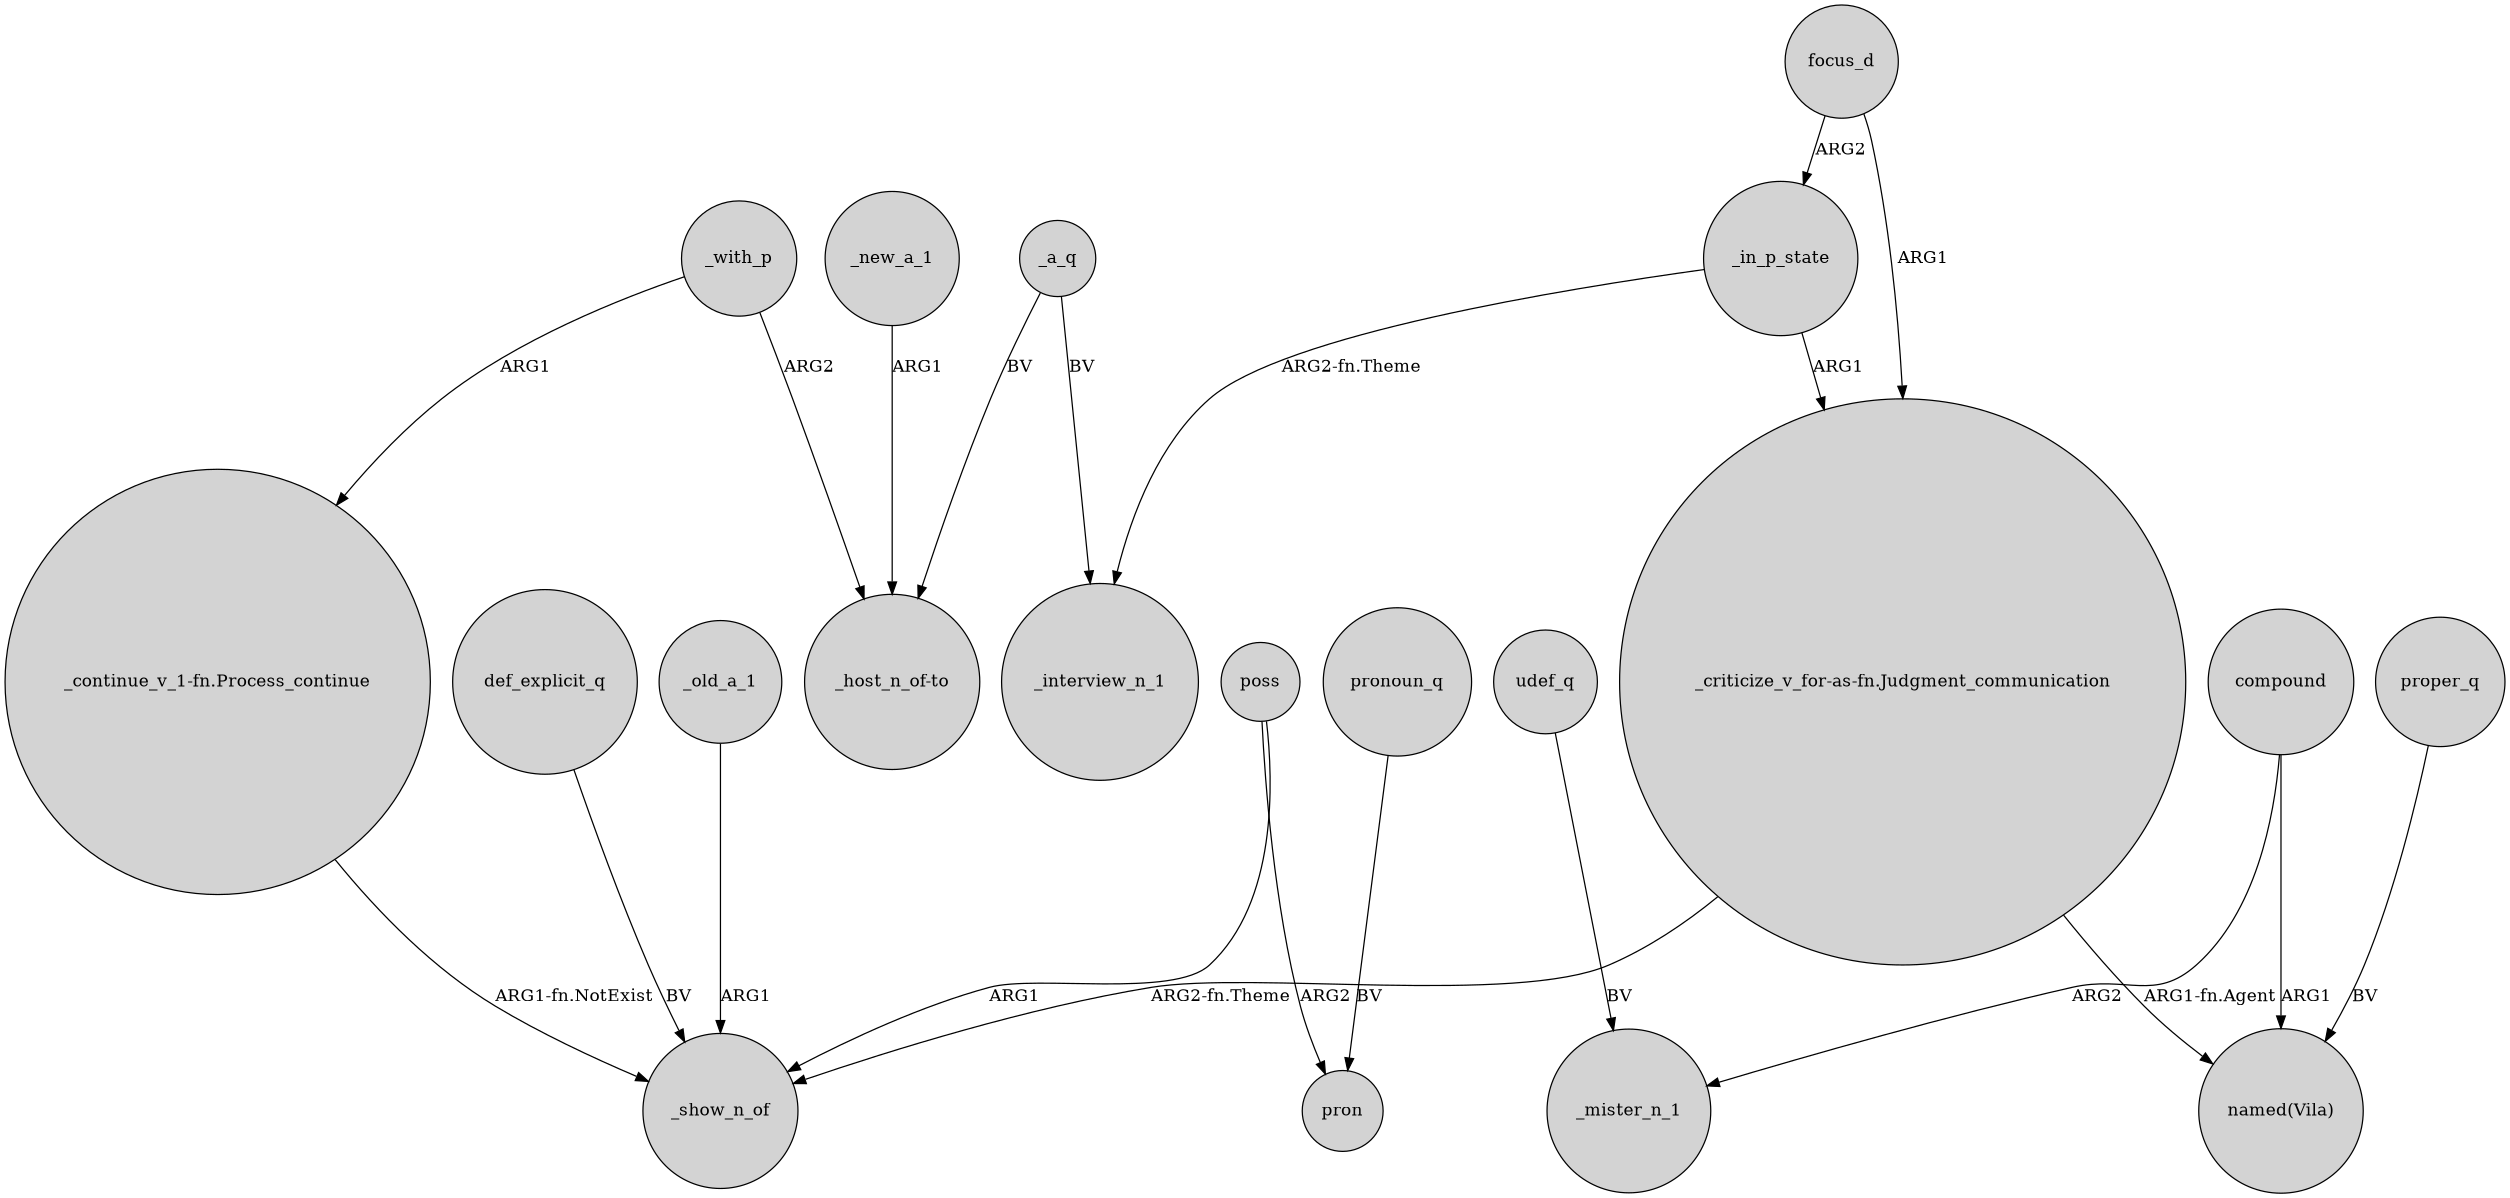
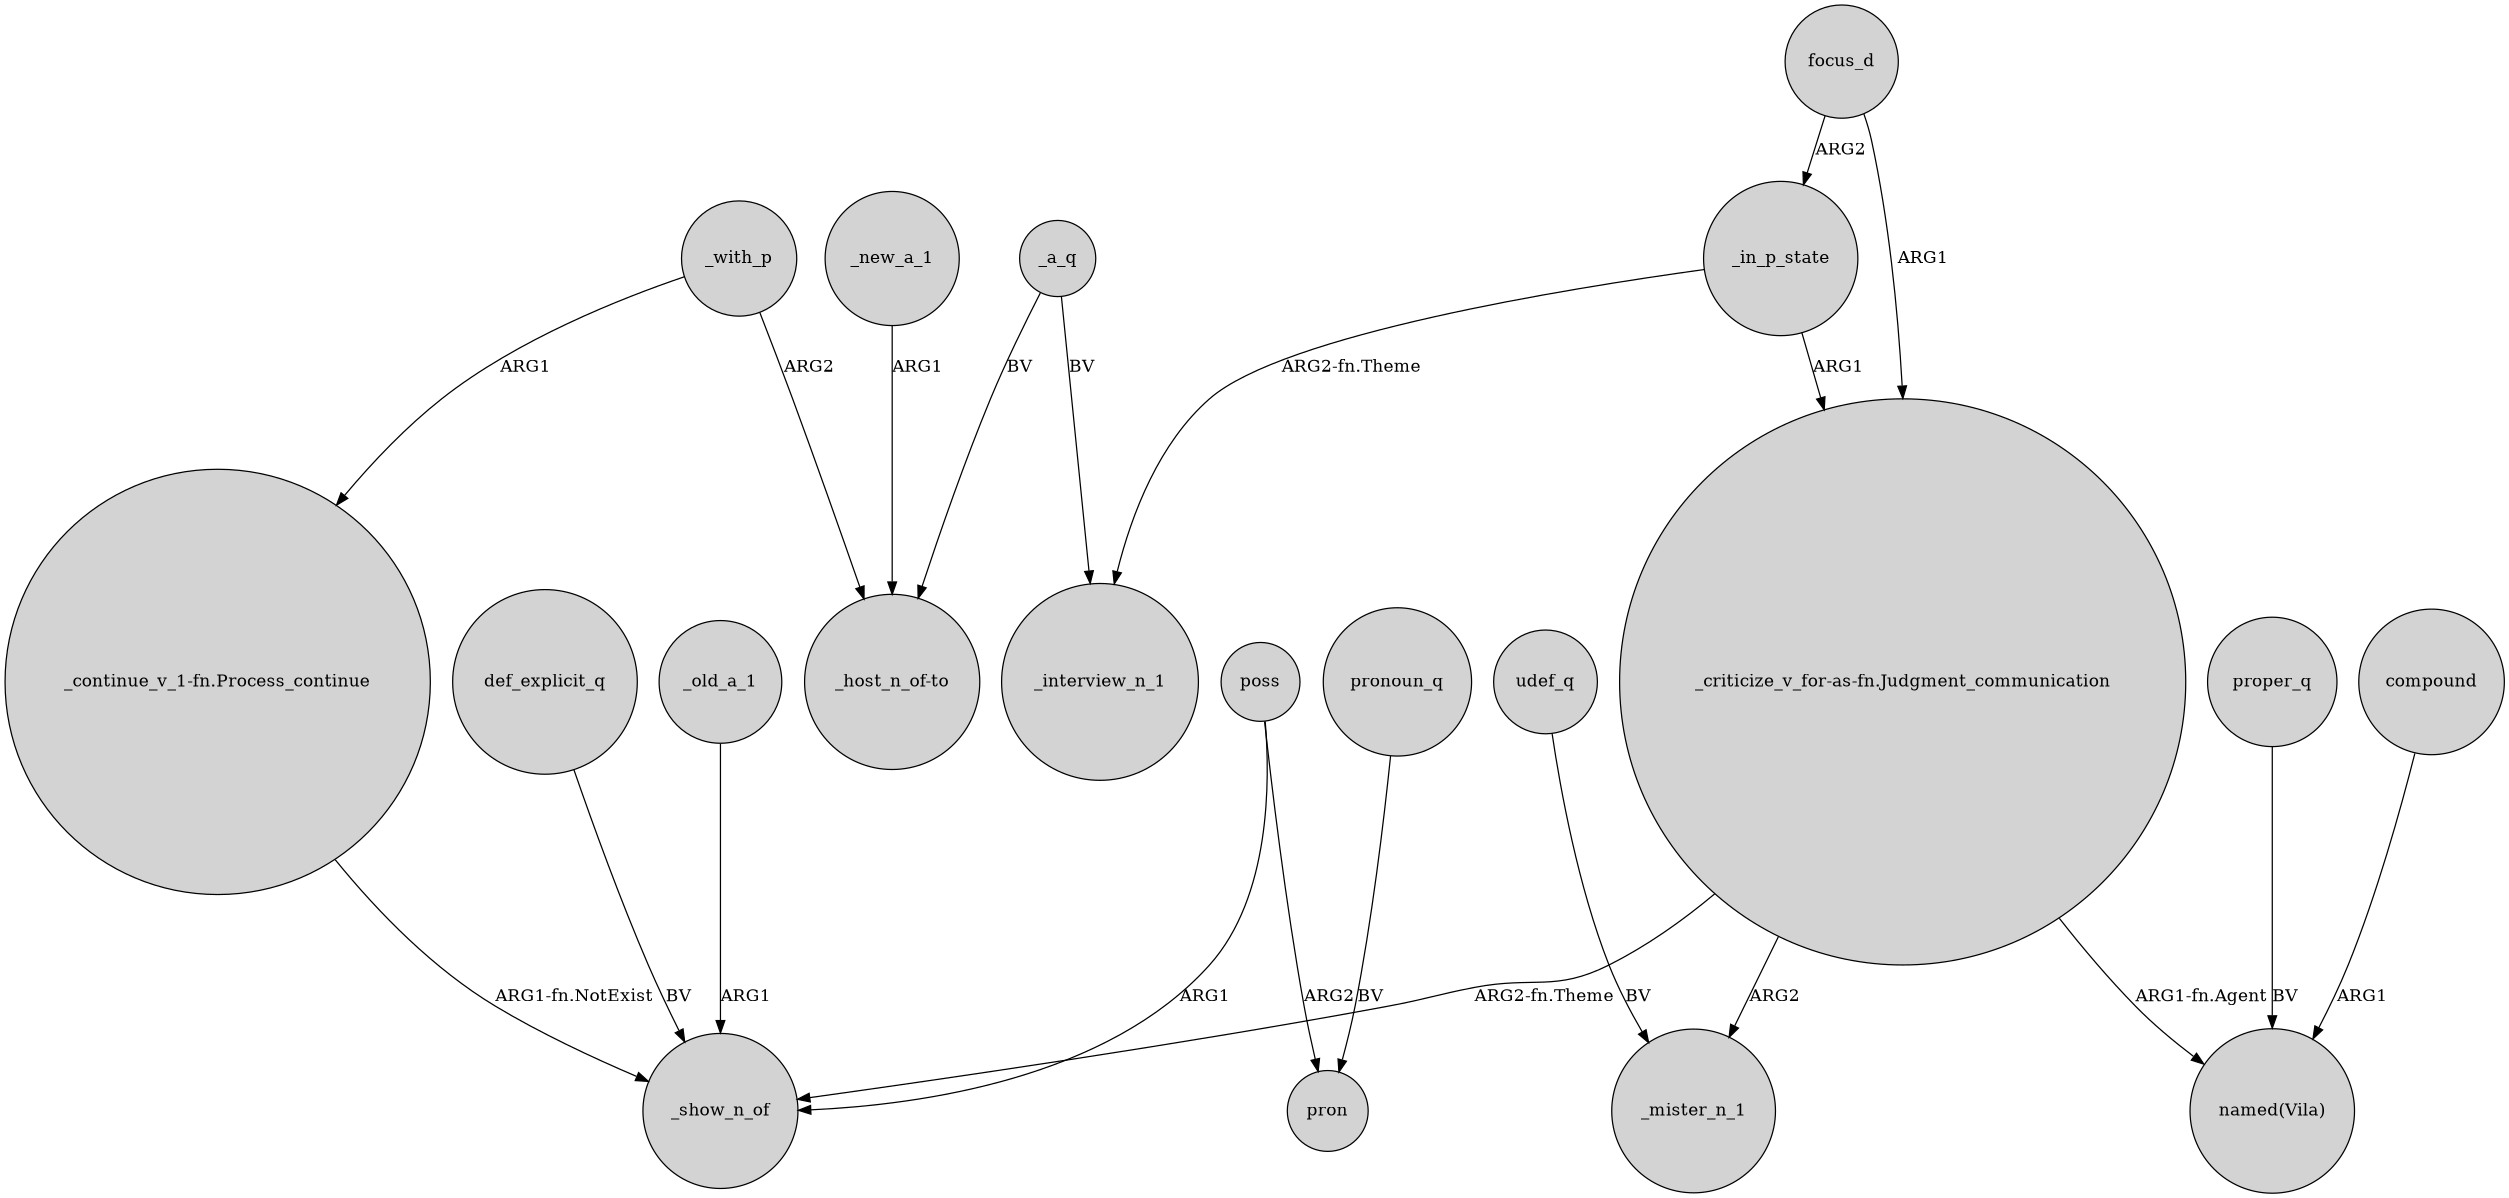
edge "compound" -> "_mister_n_1": now "_criticize_v_for-as-fn.Judgment_communication" -> "_mister_n_1"
